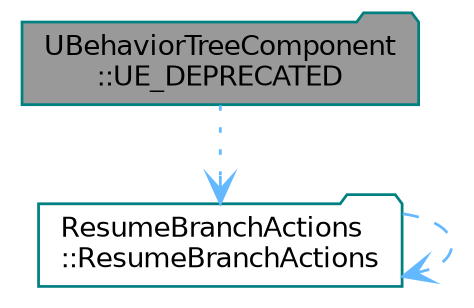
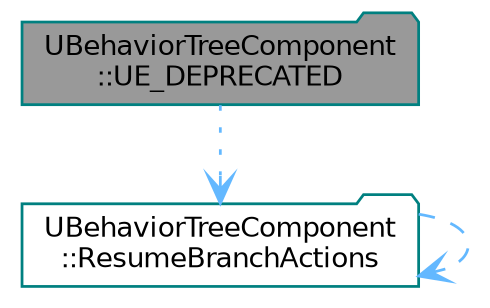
node "ResumeBranchActions ::ResumeBranchActions": label "ResumeBranchActions ::ResumeBranchActions" -> "UBehaviorTreeComponent ::ResumeBranchActions"
